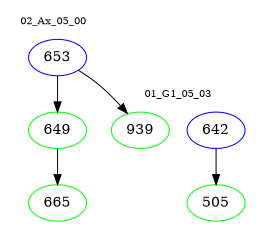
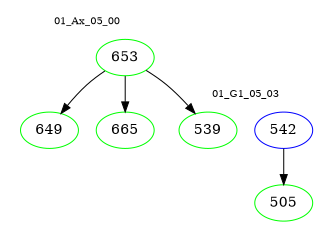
cluster "02_Ax_05_00": label "02_Ax_05_00" -> "01_Ax_05_00"
node "653": color blue -> green
node "939": label "939" -> "539"
node "642": label "642" -> "542"
edge "649" -> "665": now "653" -> "665"
